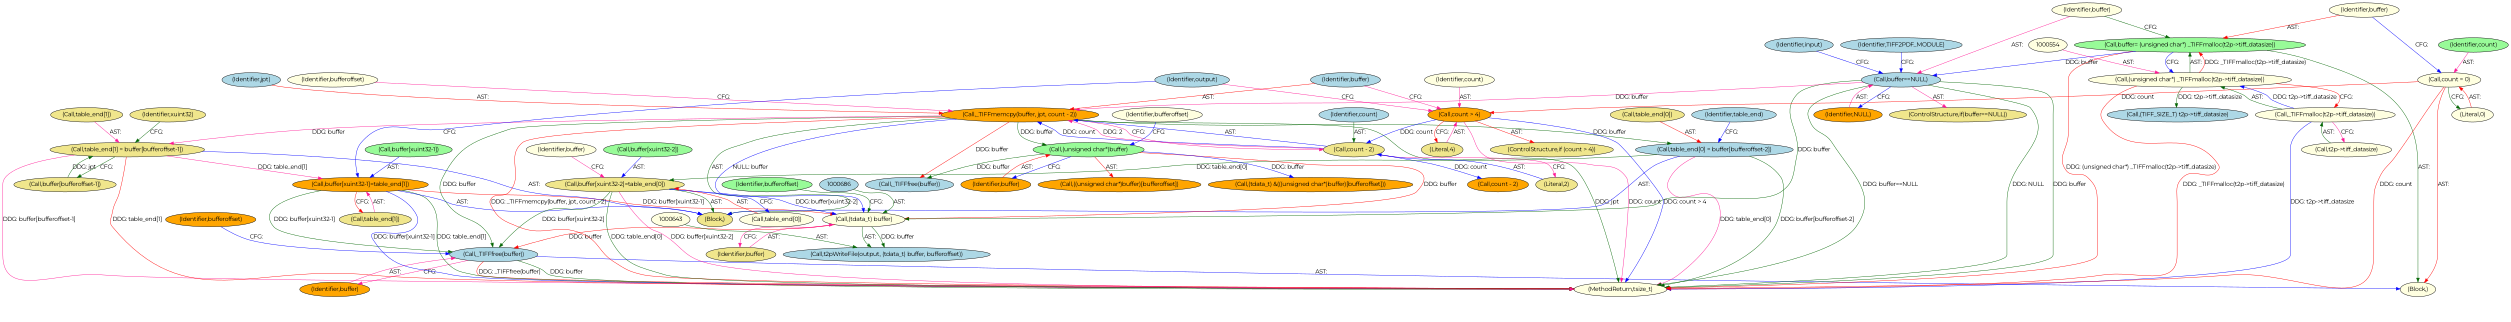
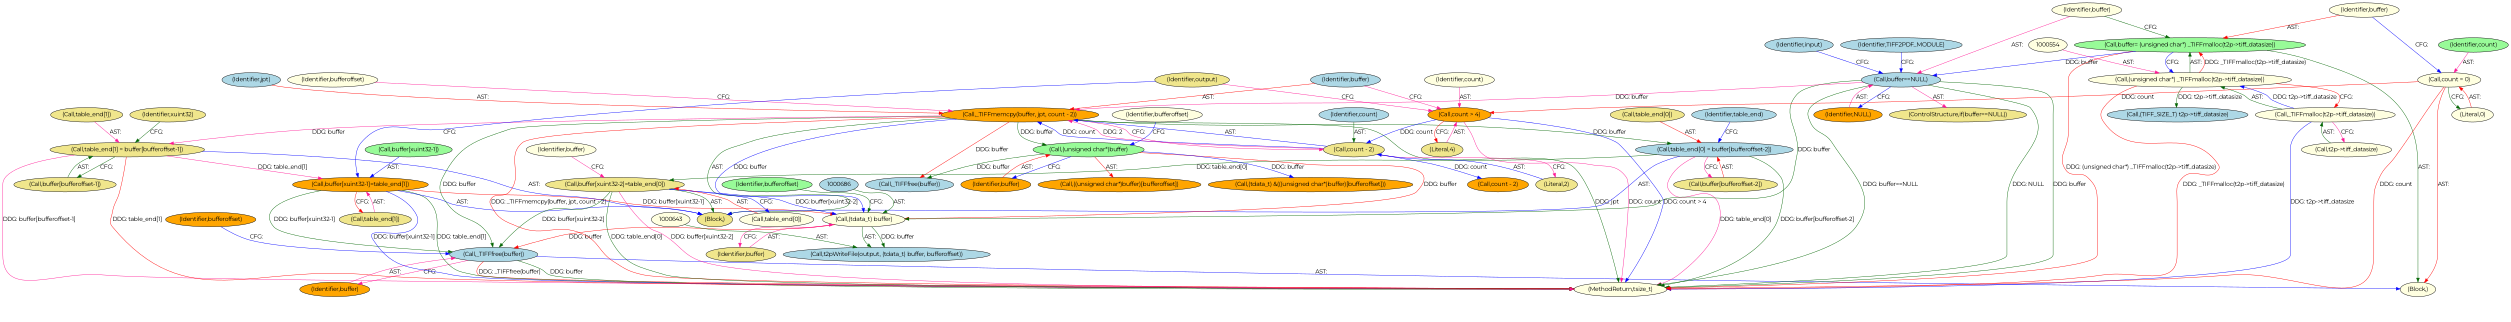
node "(Identifier,output)": fillcolor lightblue -> khaki
node "(Call,buffer[xuint32-2])": removed
node "(ControlStructure,if (count > 4))": removed
edge "(Call,buffer[bufferoffset-1])" -> "(Call,table_end[1] = buffer[bufferoffset-1])": label "DDG: jpt" -> "AST: "
edge "(Call,_TIFFmemcpy(buffer, jpt, count - 2))" -> "(Call,(tdata_t) buffer)": label "NULL: buffer" -> "DDG: buffer"
node "(Call,buffer[bufferoffset-2])": added
